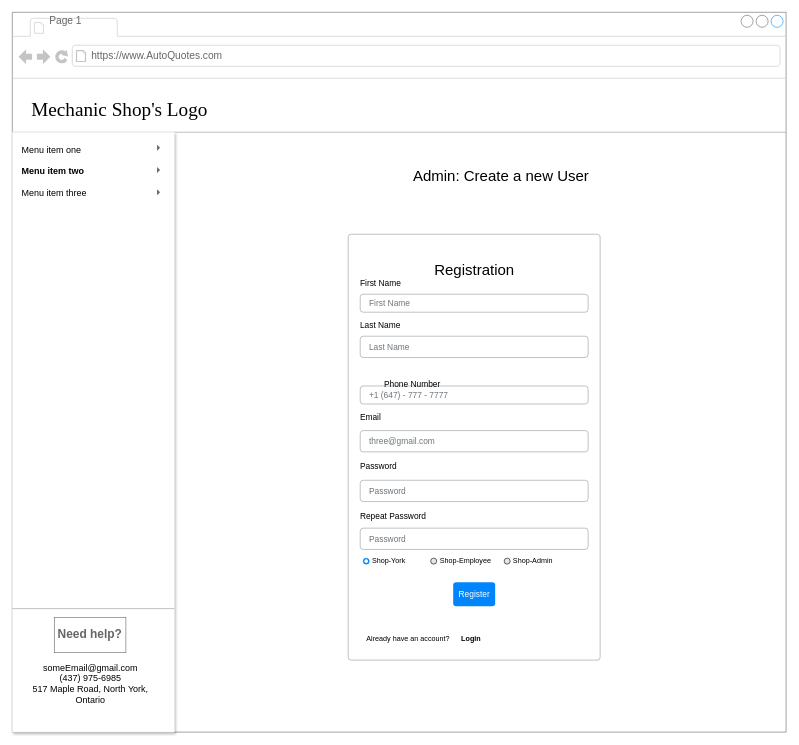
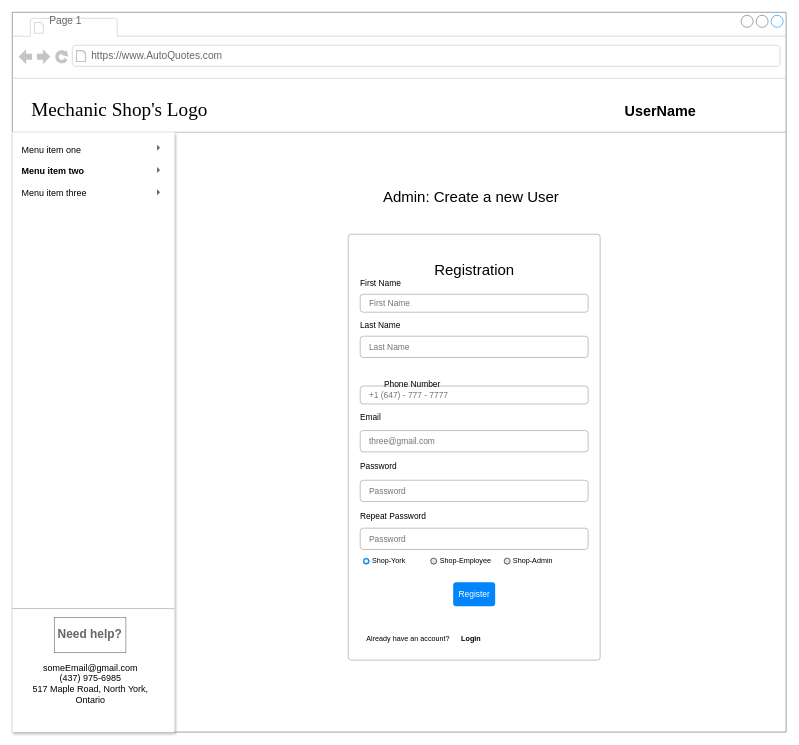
node "UserName": added
node "Admin: Create a new User": moved (501, 175) -> (471, 196)
